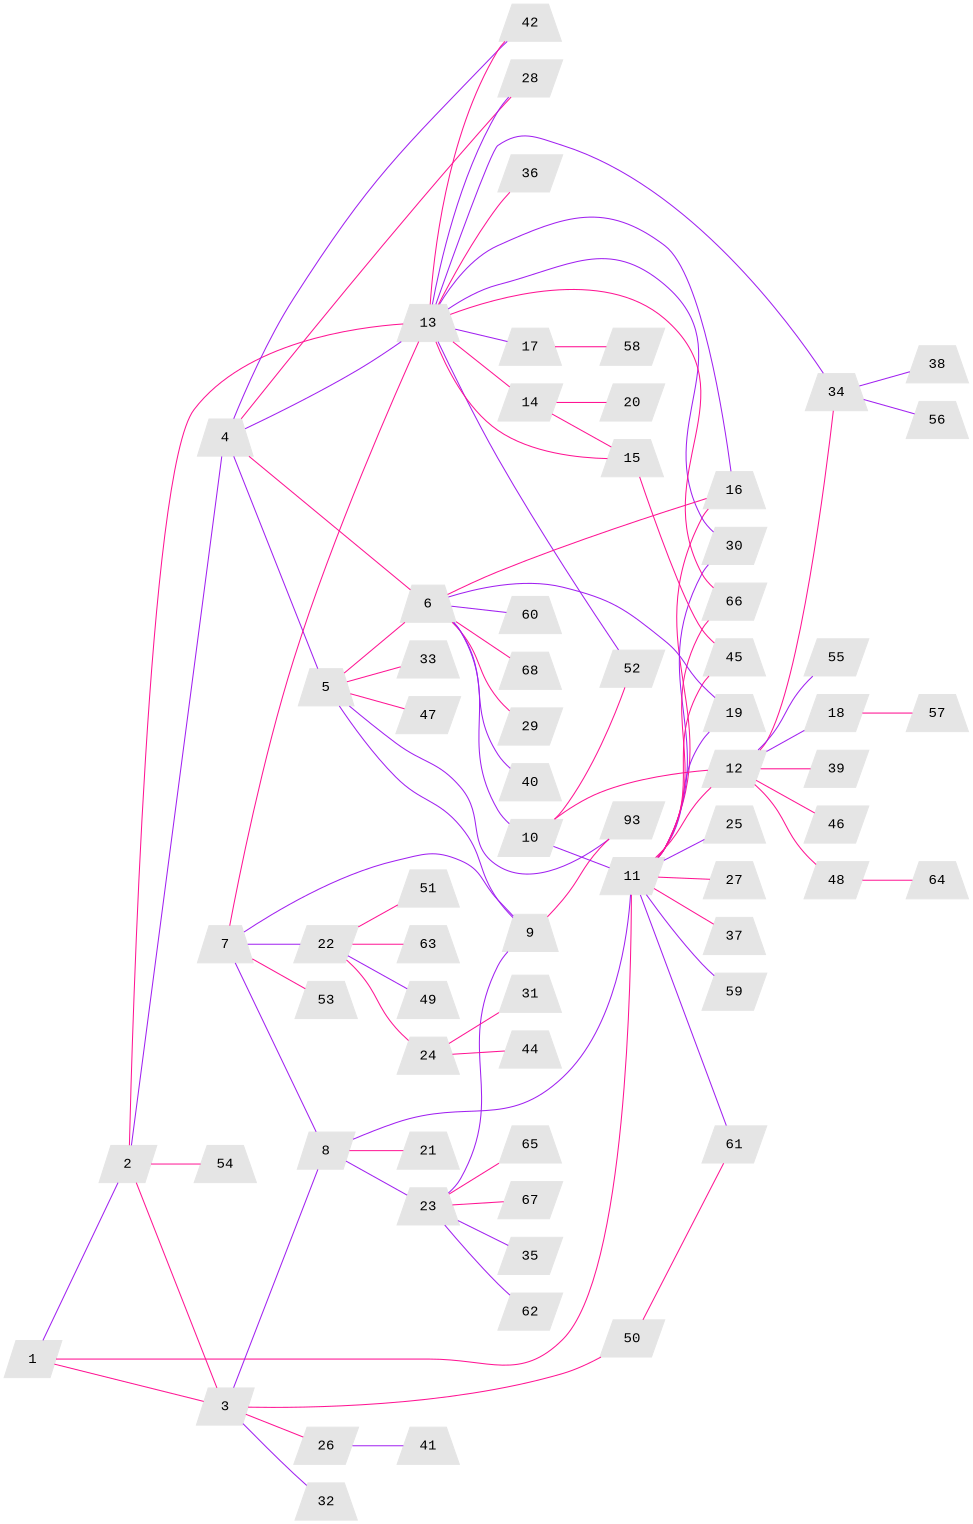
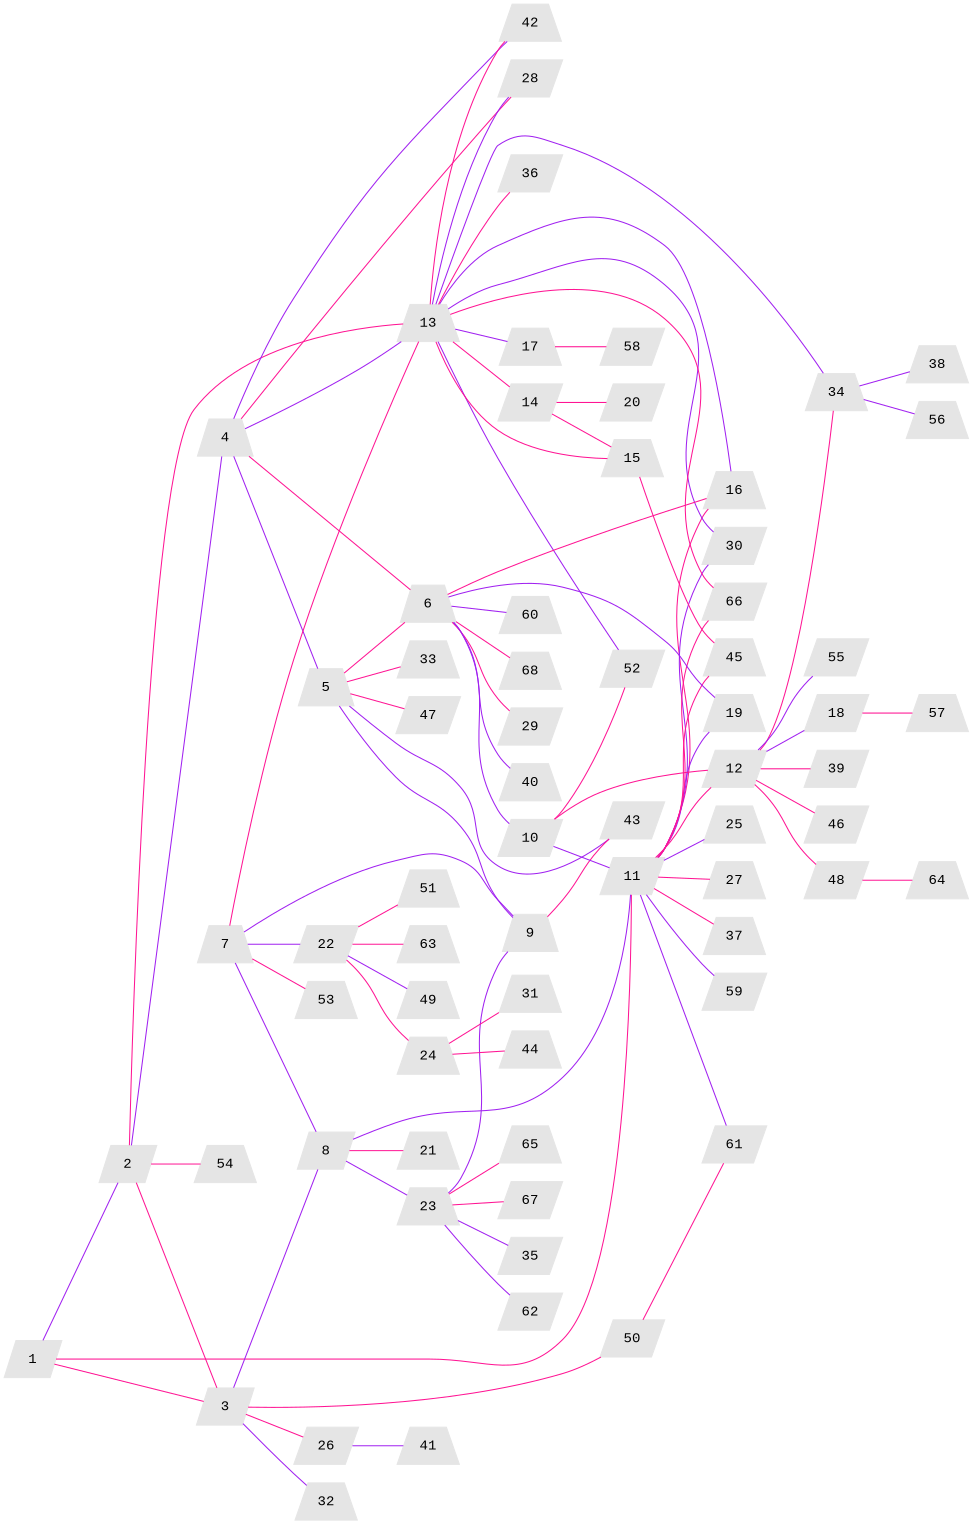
node "93": label "93" -> "43"
